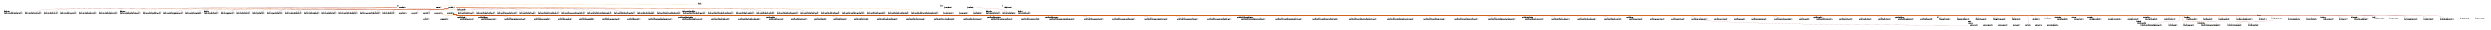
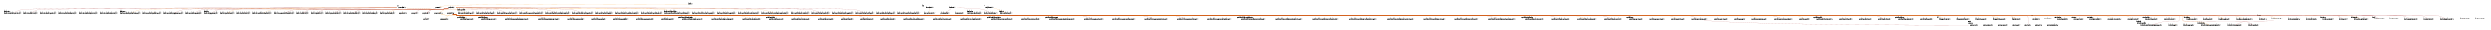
node "calendars._symboltable.CalendarsScope.java (1)": removed
